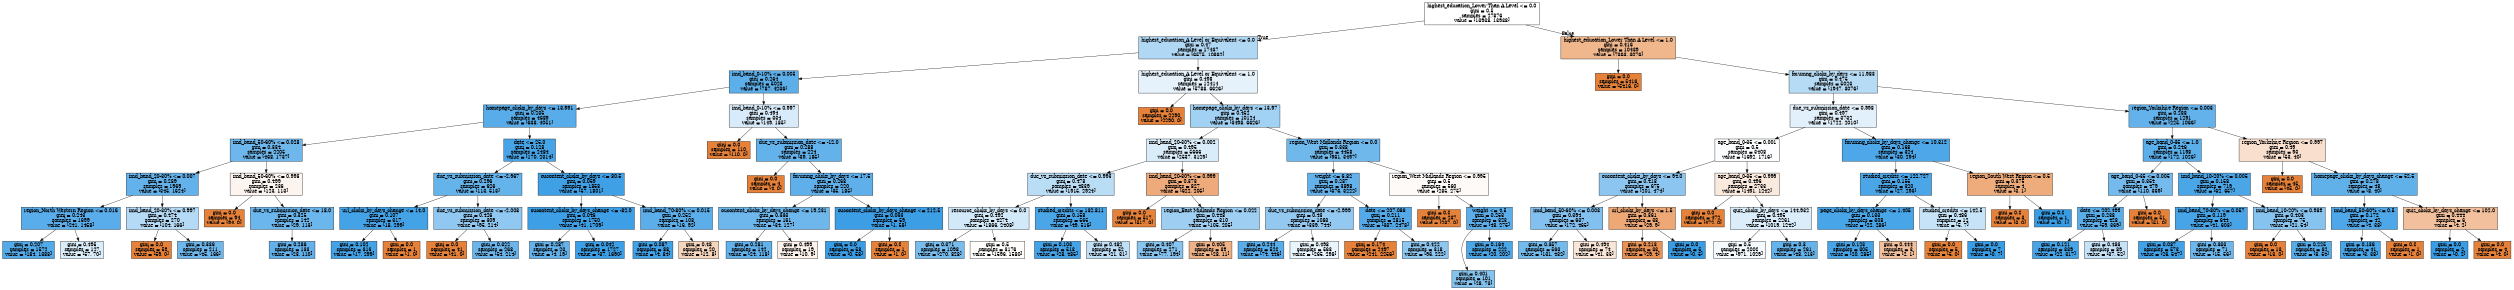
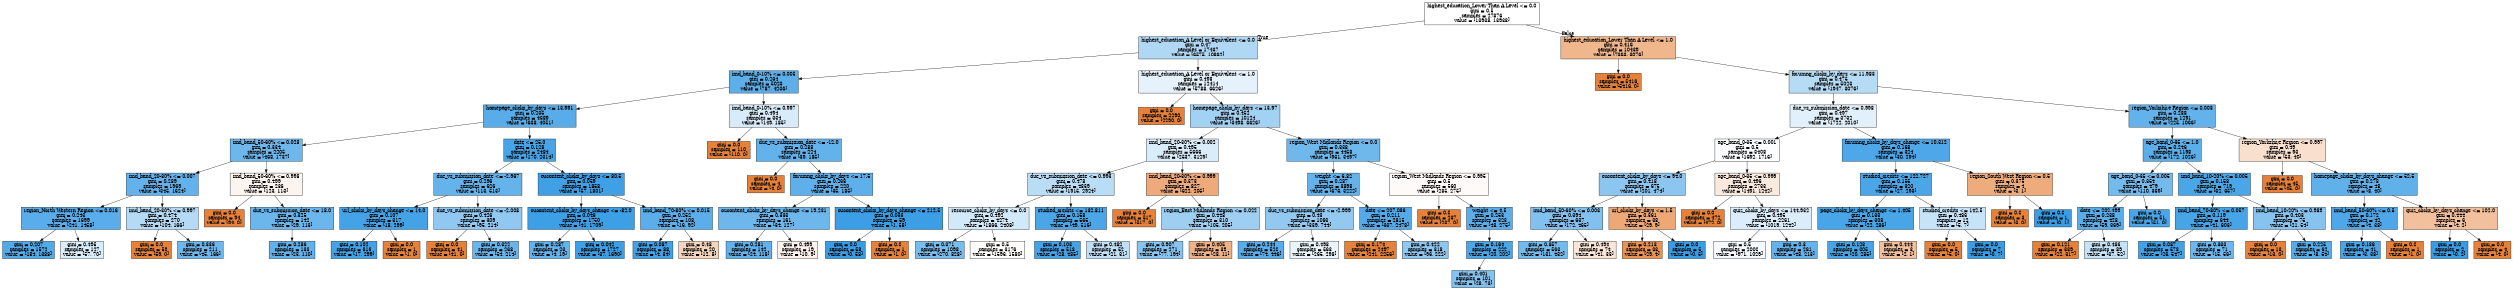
node "gini = 0.0 samples = 51 value = [51, 0]": fillcolor #e58139ff -> #399de5eb
edge "weight <= 4.5 gini = 0.253 samples = 323 value = [48, 275]" -> "gini = 0.401 samples = 101 value = [28, 73]": now "gini = 0.164 samples = 222 value = [20, 202]" -> "gini = 0.401 samples = 101 value = [28, 73]"
node "gini = 0.407 samples = 271 value = [77, 194]": label "gini = 0.407 samples = 271 value = [77, 194]" -> "gini = 0.907 samples = 271 value = [77, 194]"
node "gini = 0.121 samples = 339 value = [22, 317]": fillcolor #399de5ed -> #e58139ff
